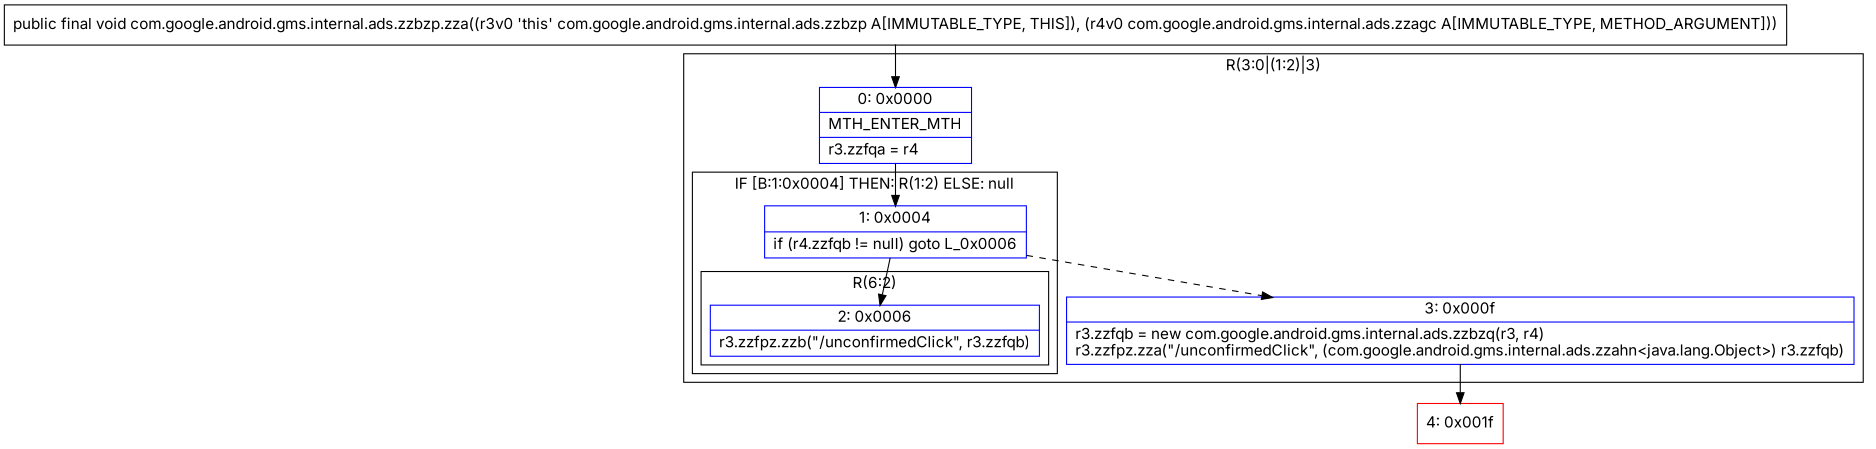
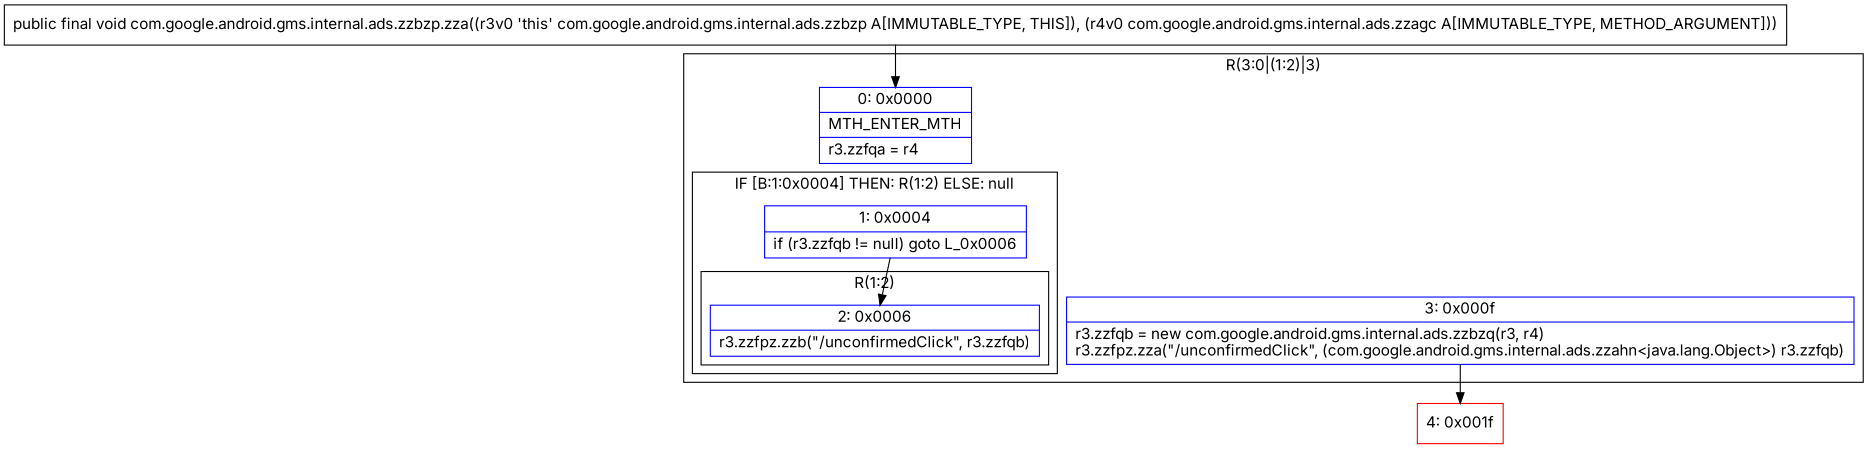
edge "0: 0x0000" -> "1: 0x0004": removed
node "1: 0x0004": text "if (r4.zzfqb != null) goto L_0x0006" -> "if (r3.zzfqb != null) goto L_0x0006"
edge "1: 0x0004" -> "3: 0x000f": removed
cluster "R(6:2)": label "R(6:2)" -> "R(1:2)"
